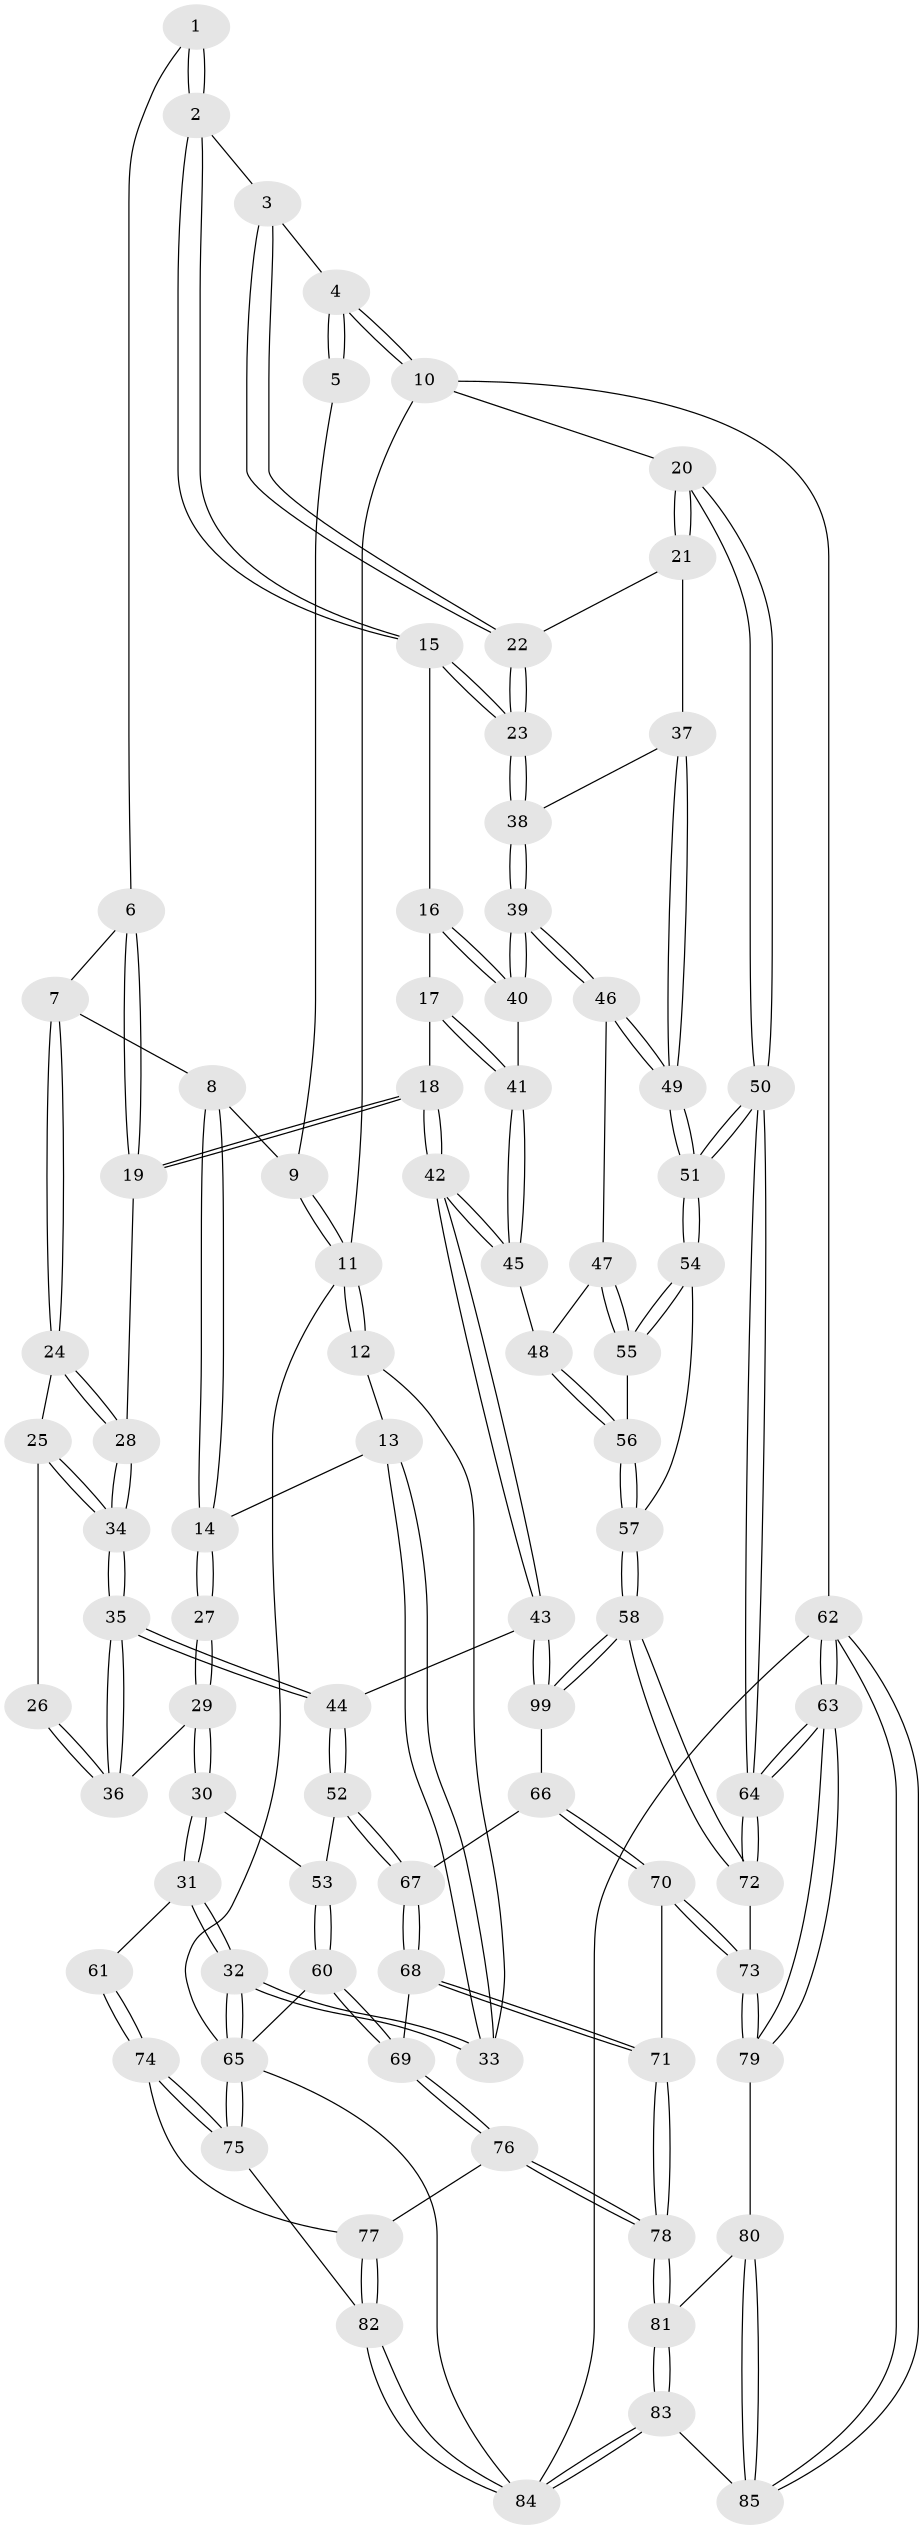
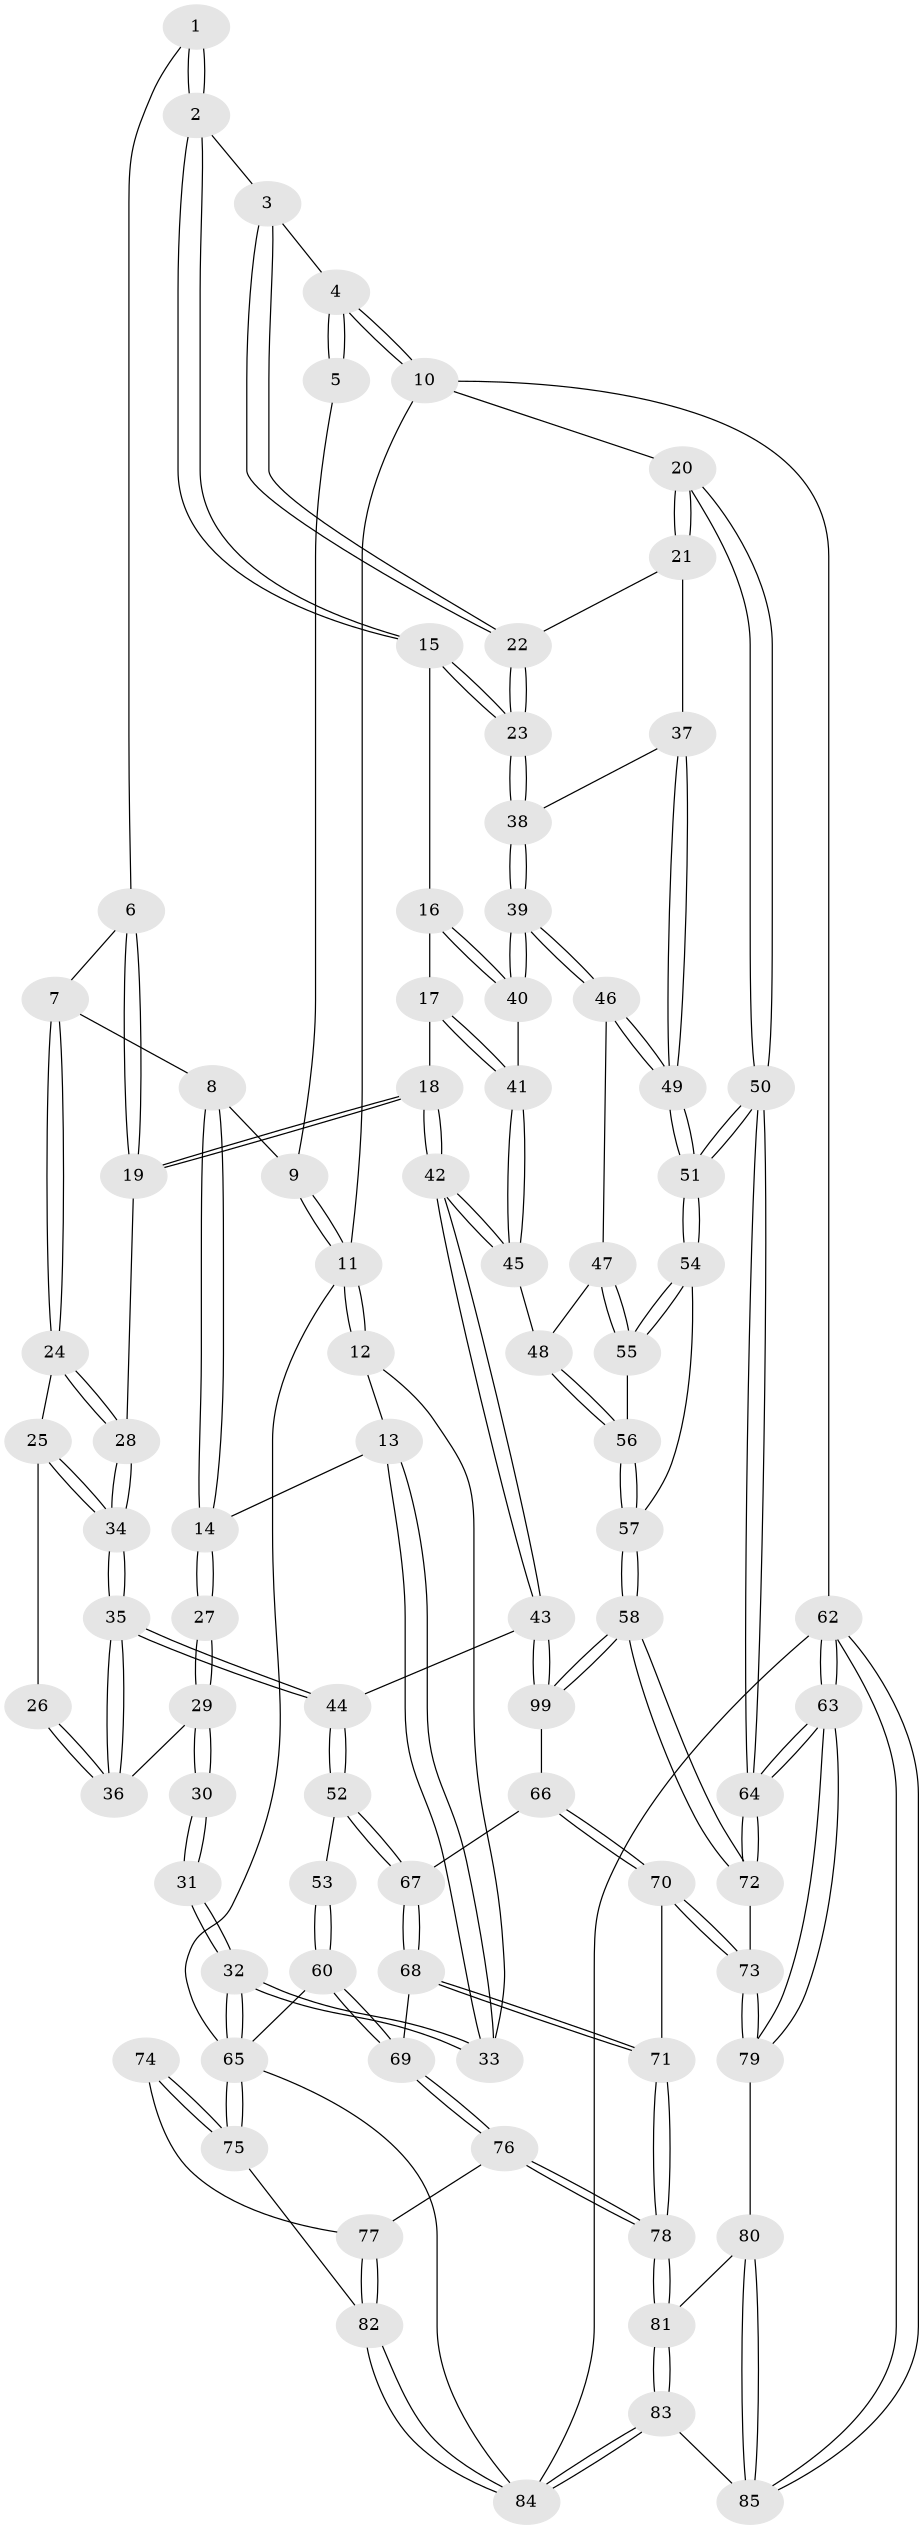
edge "30" -- "53": removed
node "61": removed
